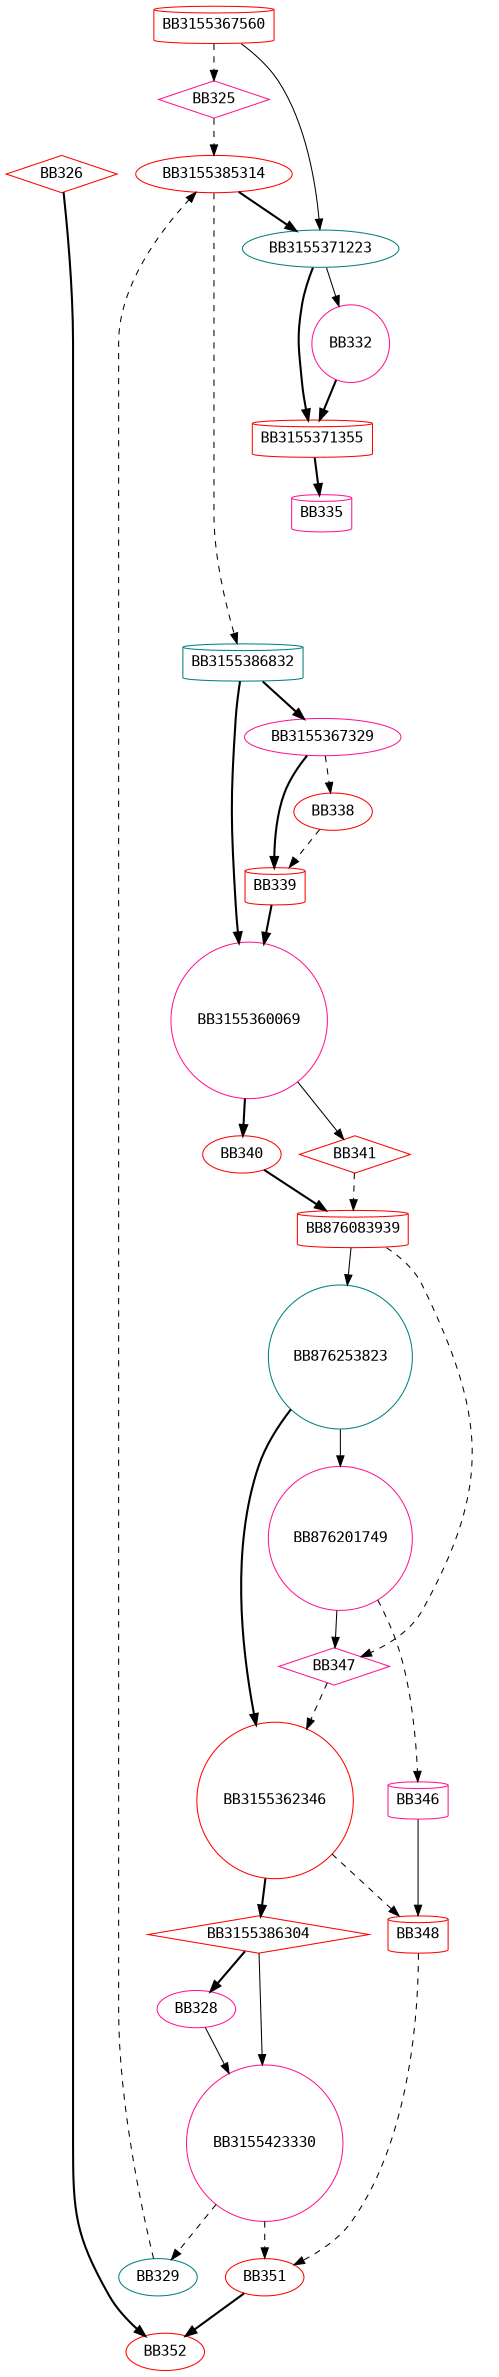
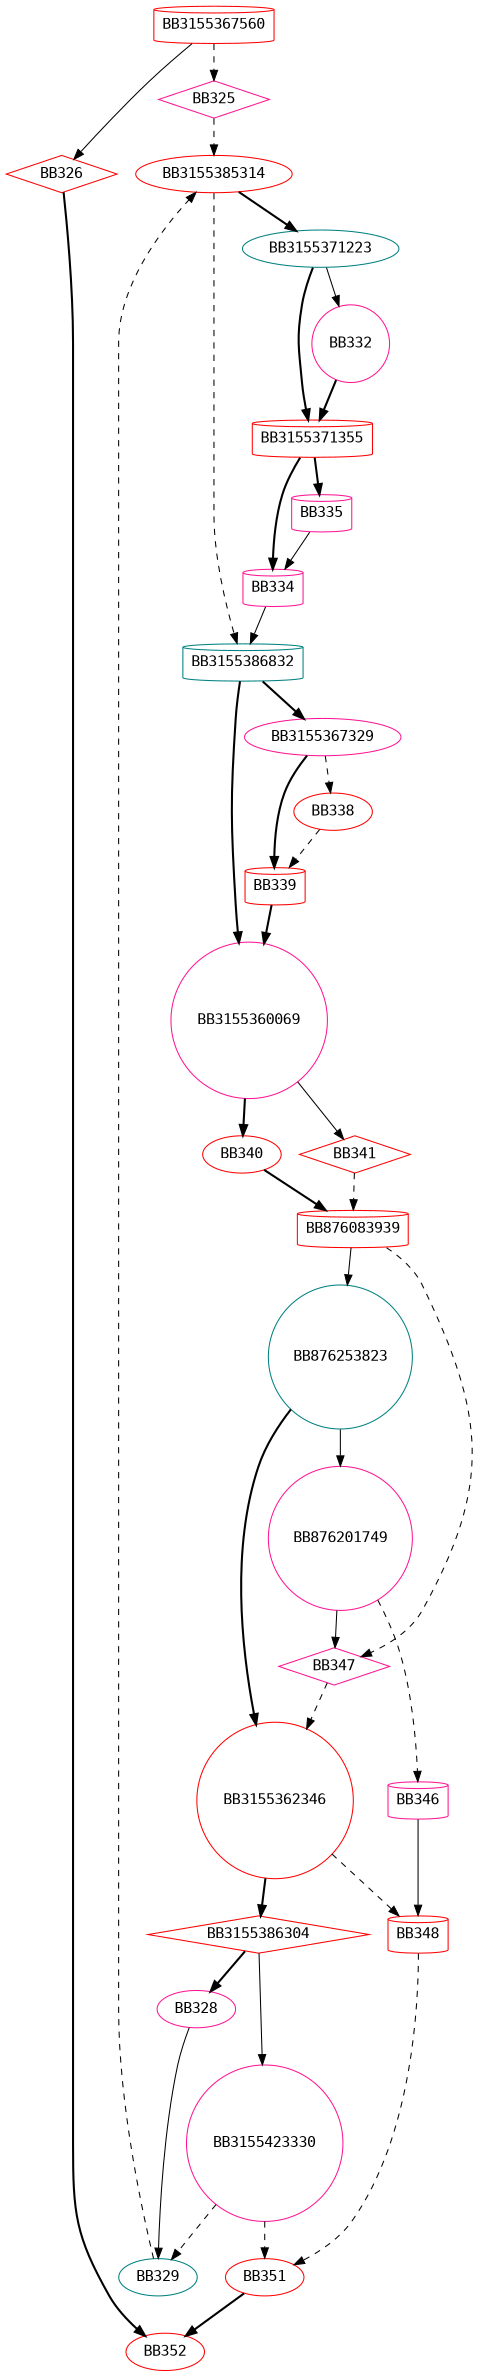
edge "BB3155367560" -> "BB3155371223": now "BB3155367560" -> "BB326"
node "BB334": added
edge "BB328" -> "BB3155423330": now "BB328" -> "BB329"
